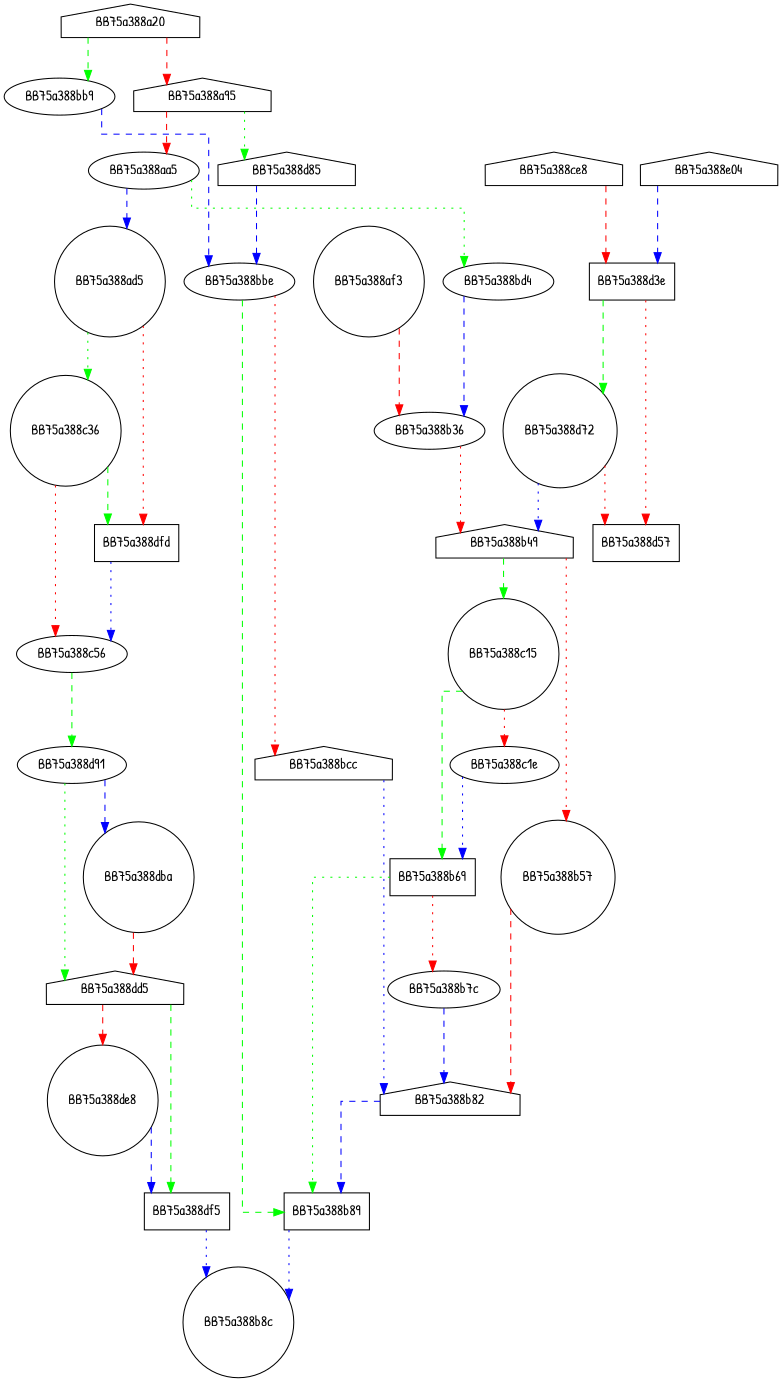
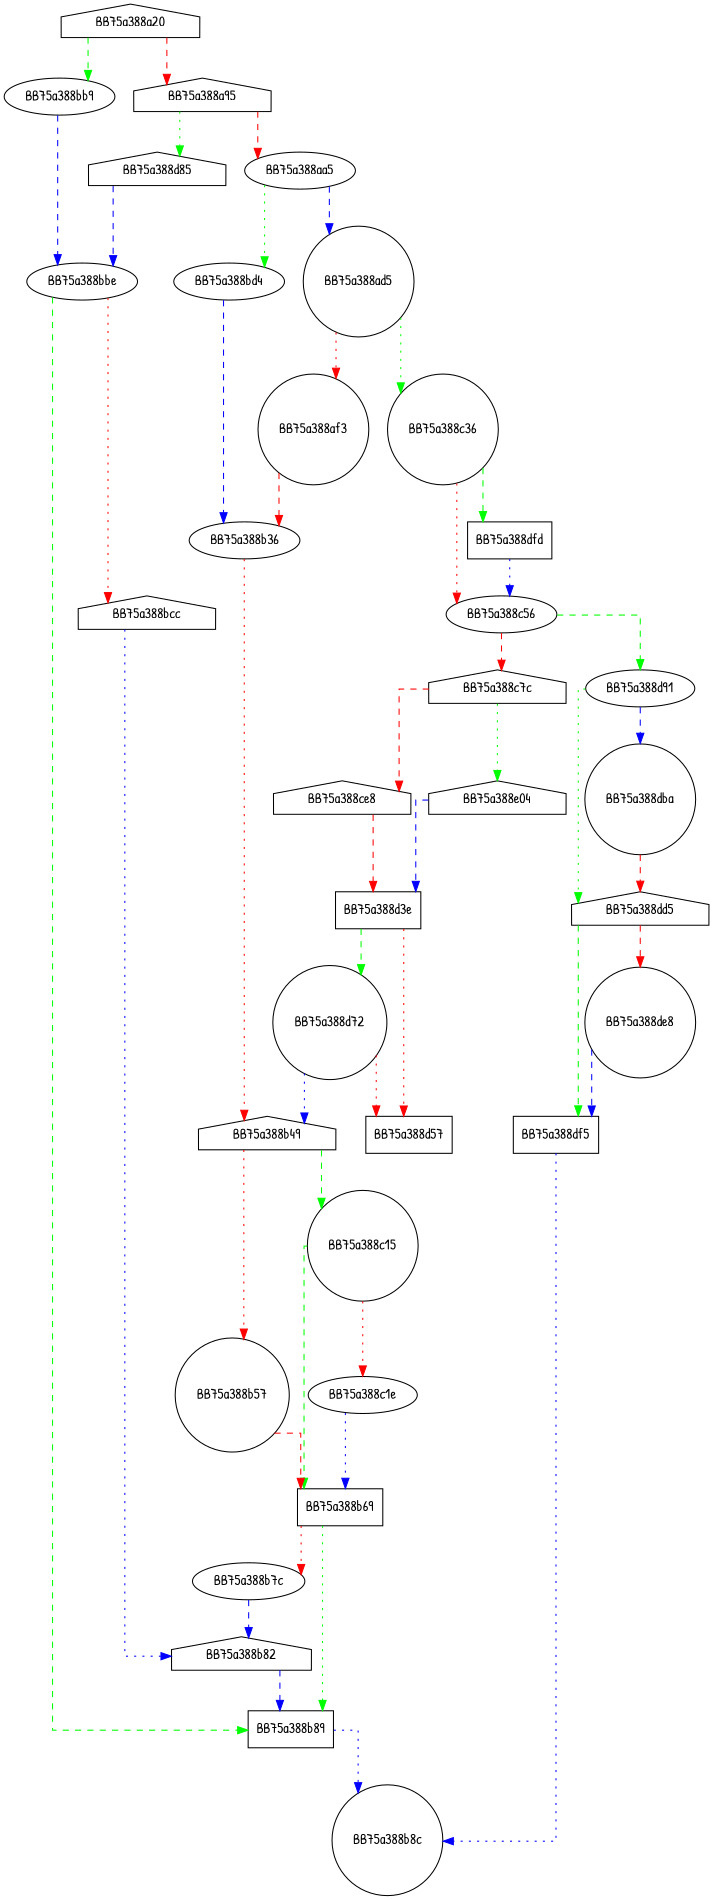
edge "BB75a388ad5" -> "BB75a388dfd": now "BB75a388ad5" -> "BB75a388af3"
node "BB75a388c7c": added
edge "BB75a388b57" -> "BB75a388b82": now "BB75a388b57" -> "BB75a388b69"
